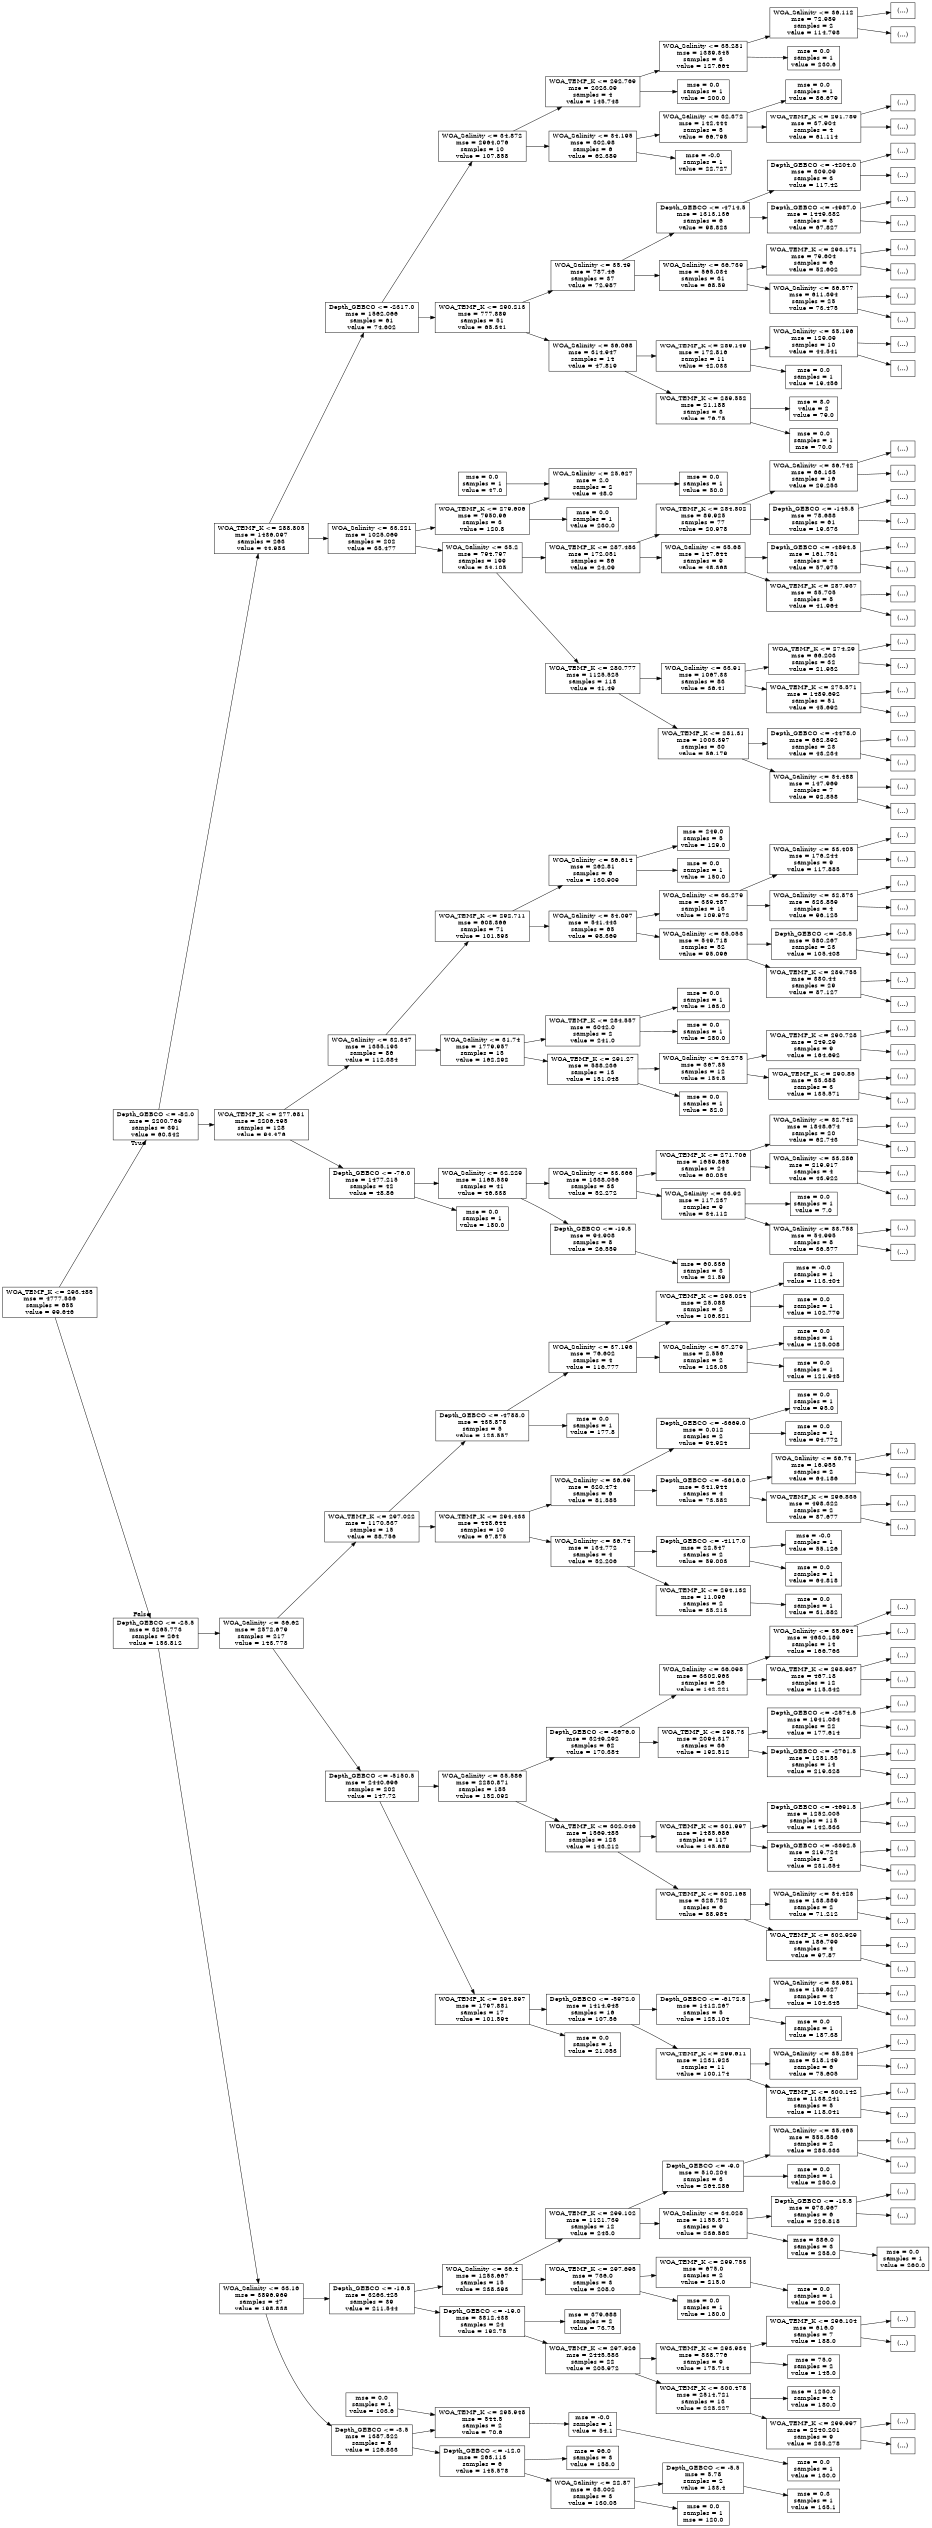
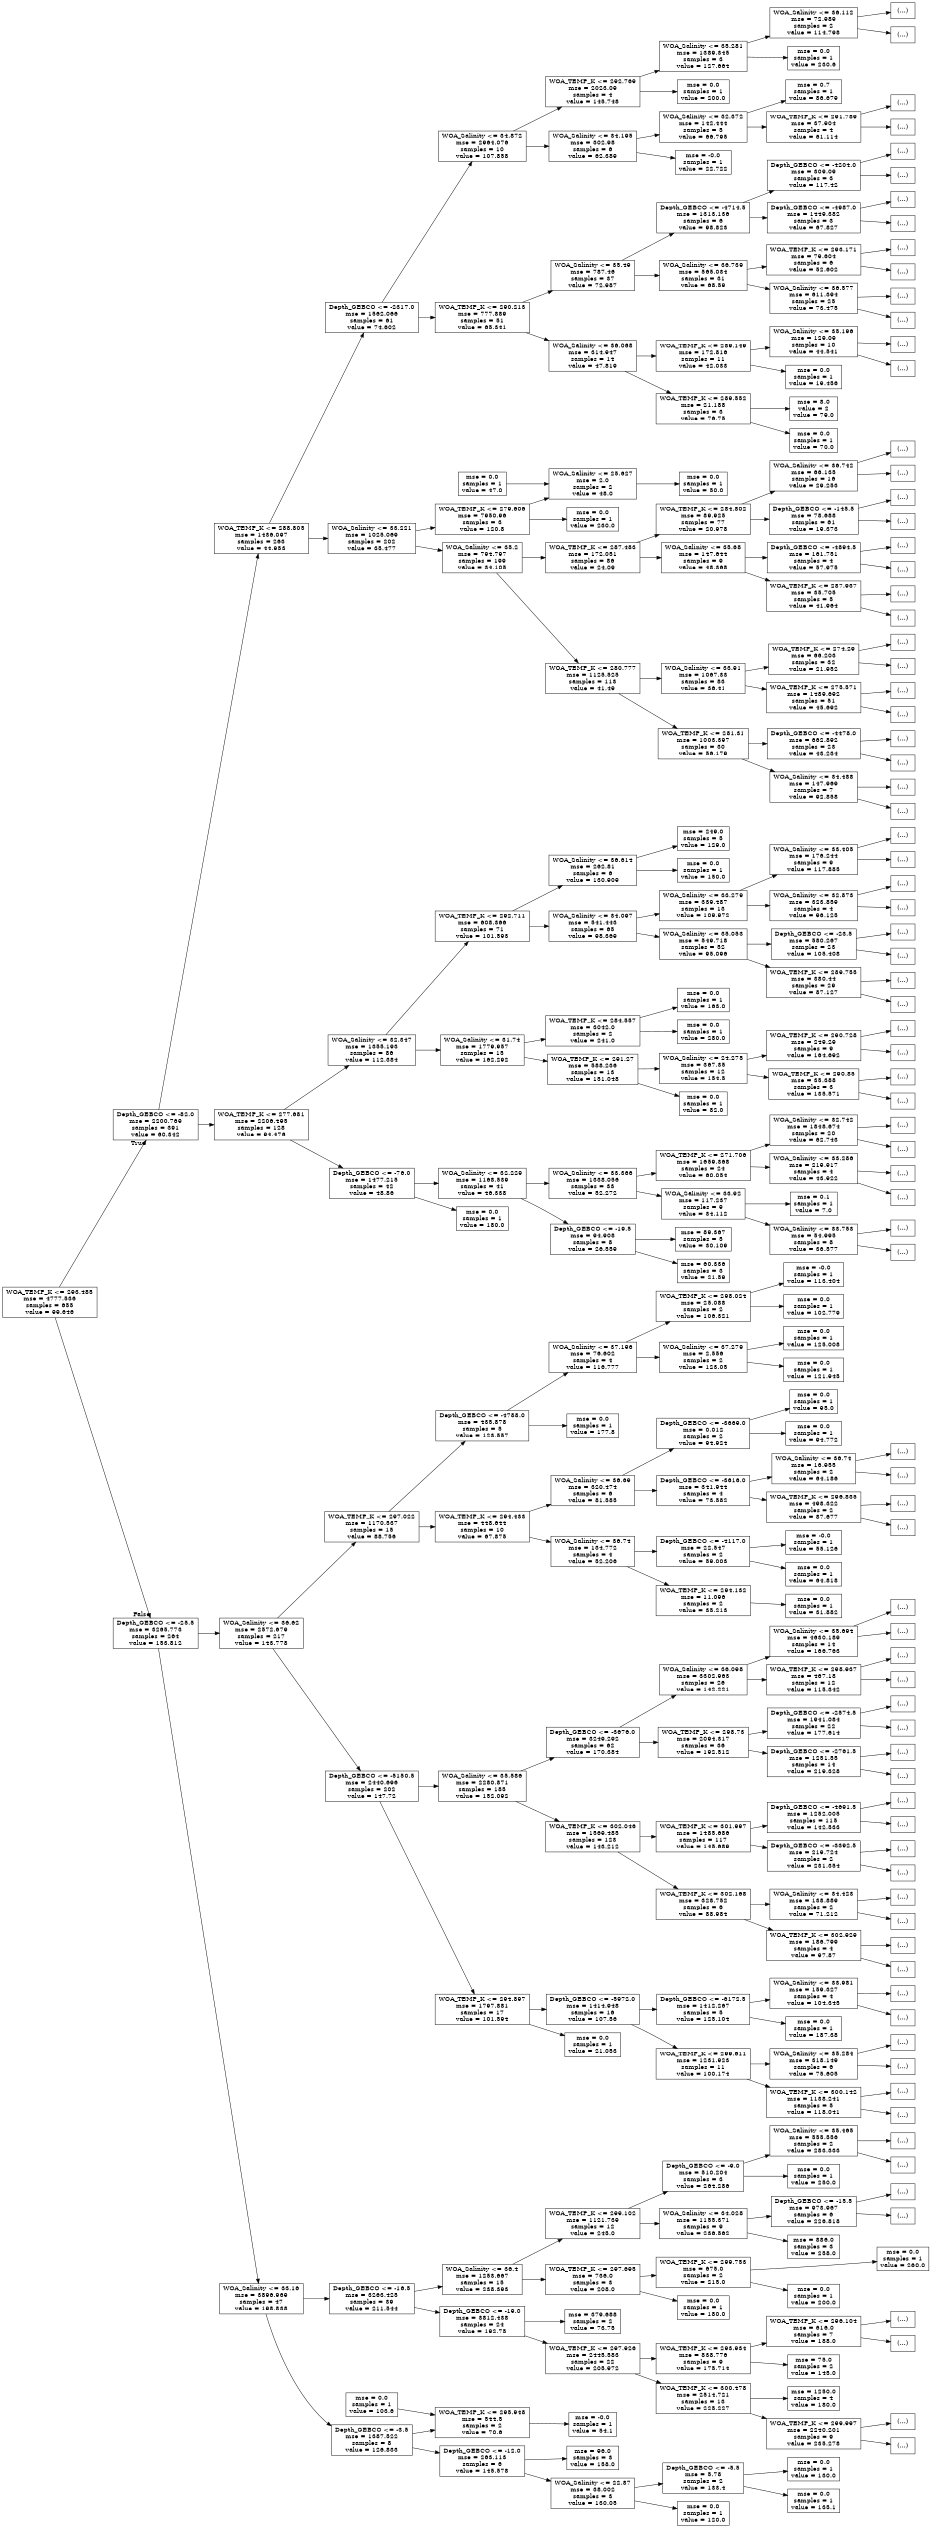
node "mse = 0.0 samples = 1 value = 86.679": label "mse = 0.0 samples = 1 value = 86.679" -> "mse = 0.7 samples = 1 value = 86.679"
node "mse = -0.0 samples = 1 value = 22.727": label "mse = -0.0 samples = 1 value = 22.727" -> "mse = -0.0 samples = 1 value = 22.722"
node "mse = 0.0 samples = 1 mse = 70.0": label "mse = 0.0 samples = 1 mse = 70.0" -> "mse = 0.0 samples = 1 value = 70.0"
node "mse = 0.0 samples = 1 value = 7.0": label "mse = 0.0 samples = 1 value = 7.0" -> "mse = 0.1 samples = 1 value = 7.0"
node "mse = 89.367 samples = 5 value = 30.109": added
edge "mse = 886.0 samples = 3 value = 258.0" -> "mse = 0.0 samples = 1 value = 260.0": now "WOA_TEMP_K <= 299.753 mse = 675.0 samples = 2 value = 215.0" -> "mse = 0.0 samples = 1 value = 260.0"
edge "mse = -0.0 samples = 1 value = 54.1" -> "mse = 0.0 samples = 1 value = 130.0": now "Depth_GEBCO <= -5.5 mse = 5.78 samples = 2 value = 133.4" -> "mse = 0.0 samples = 1 value = 130.0"
node "mse = 0.3 samples = 1 value = 135.1": label "mse = 0.3 samples = 1 value = 135.1" -> "mse = 0.0 samples = 1 value = 135.1"
node "mse = 0.0 samples = 1 mse = 120.0": label "mse = 0.0 samples = 1 mse = 120.0" -> "mse = 0.0 samples = 1 value = 120.0"
